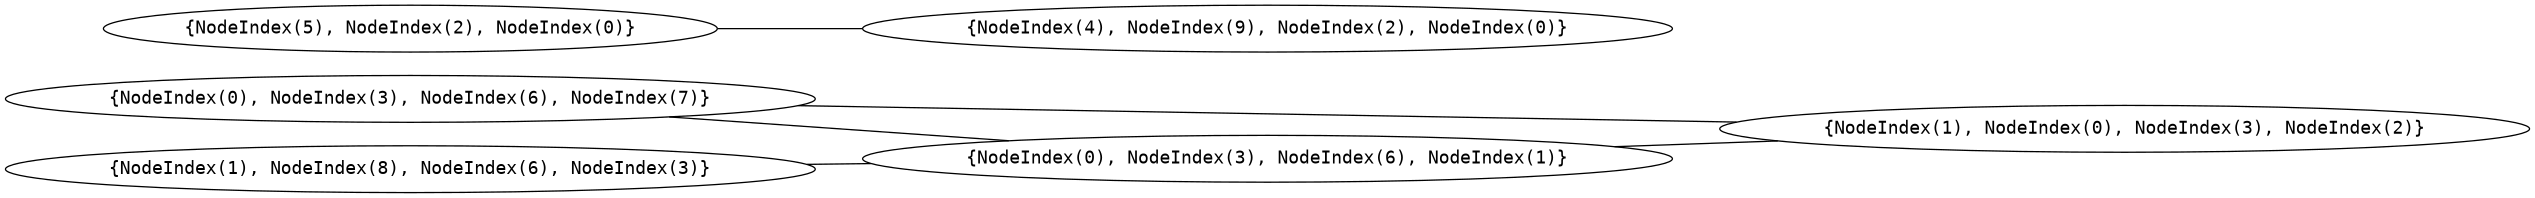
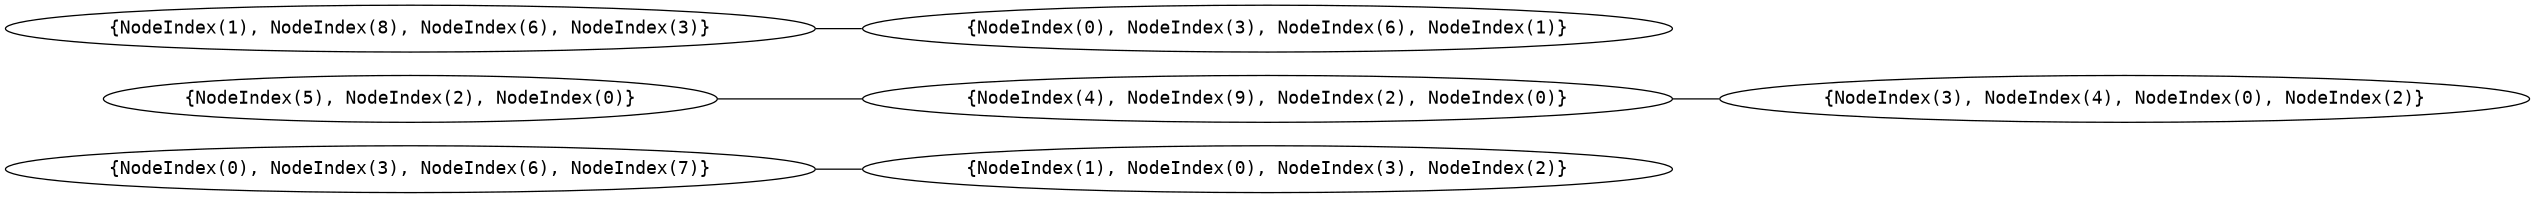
node "{NodeIndex(3), NodeIndex(4), NodeIndex(0), NodeIndex(2)}": added
edge "{NodeIndex(0), NodeIndex(3), NodeIndex(6), NodeIndex(7)}" -- "{NodeIndex(0), NodeIndex(3), NodeIndex(6), NodeIndex(1)}": removed
edge "{NodeIndex(1), NodeIndex(0), NodeIndex(3), NodeIndex(2)}" -- "{NodeIndex(0), NodeIndex(3), NodeIndex(6), NodeIndex(1)}": removed
